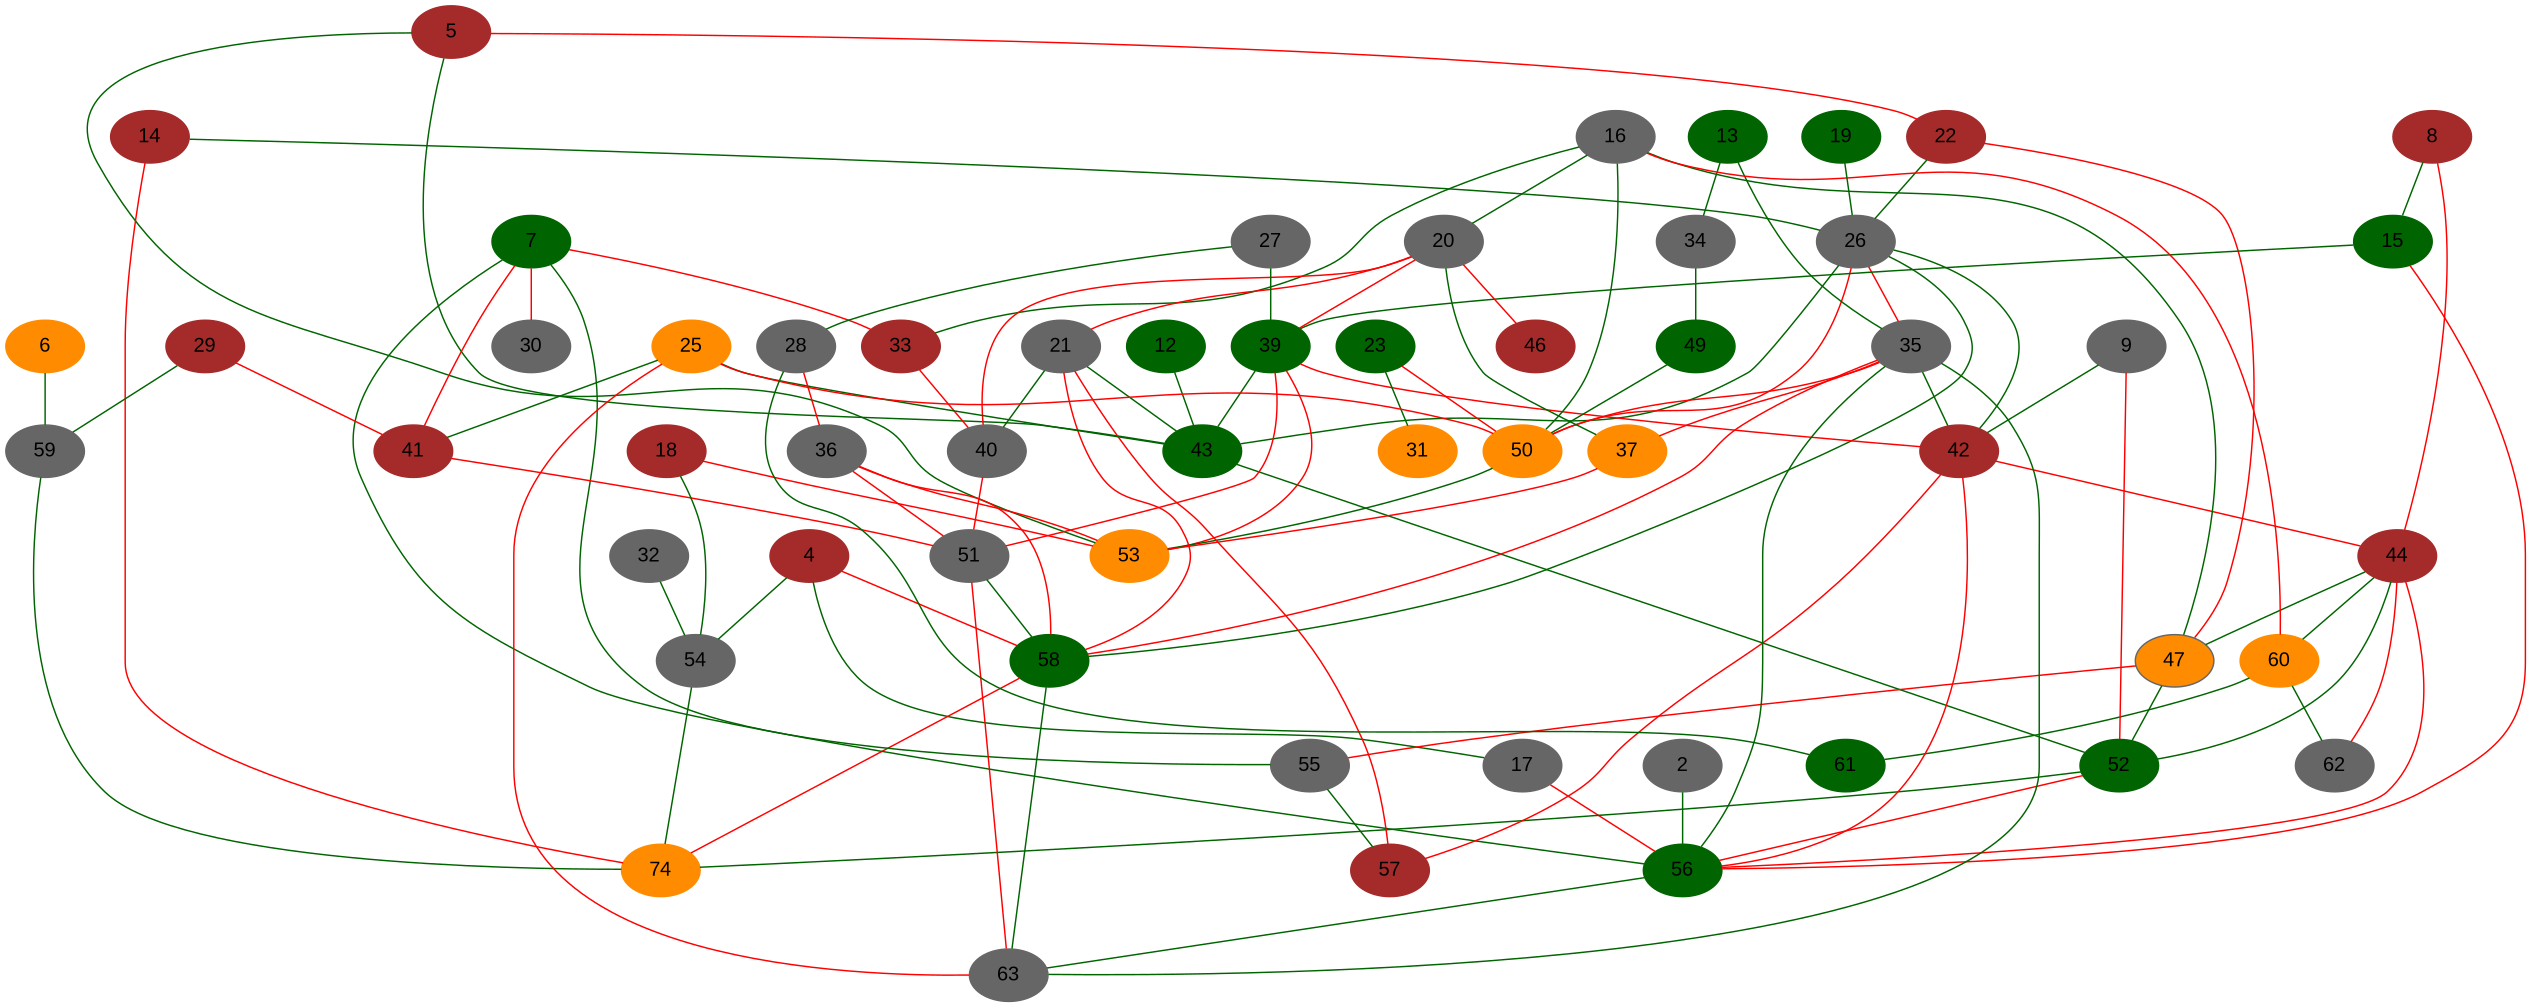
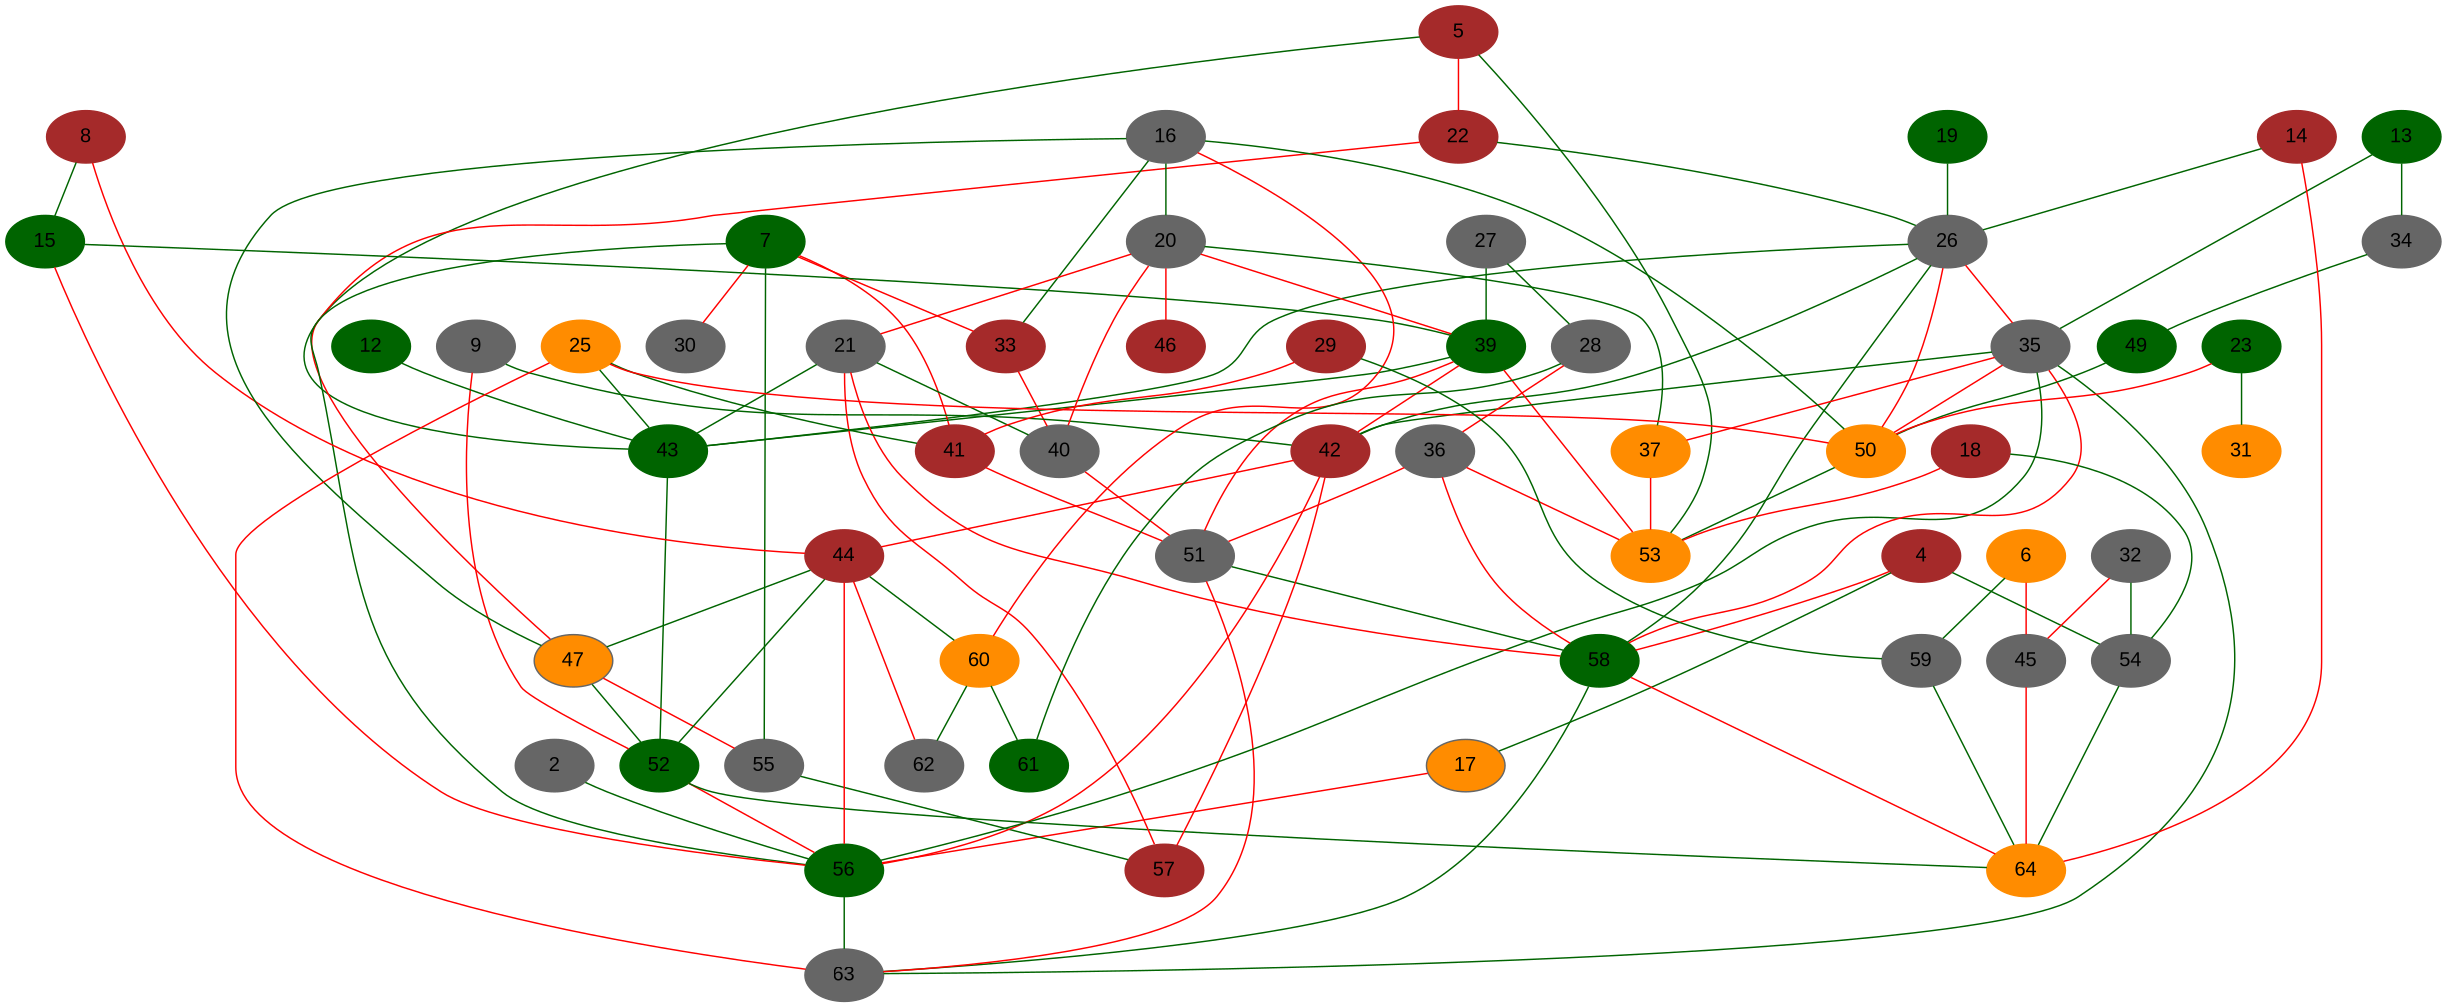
node "45": added
node "17": fillcolor gray40 -> darkorange
node "74": label "74" -> "64"
